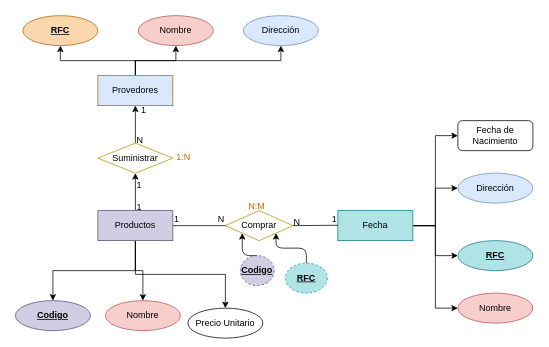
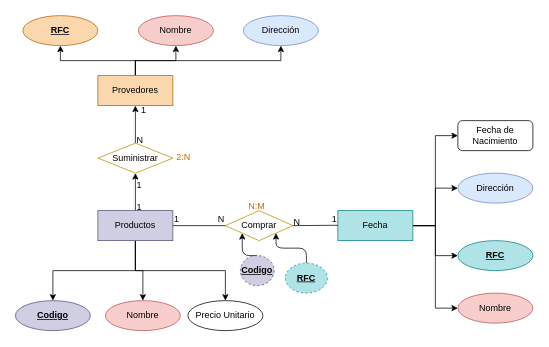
node "Provedores": fillcolor #dae8fc -> #fad7ac
node "1:N": label "1:N" -> "2:N"
node "Precio Unitario": moved (225, 323) -> (225, 315)
